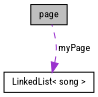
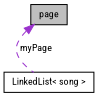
edge "page" -> "LinkedList< song >": reversed
